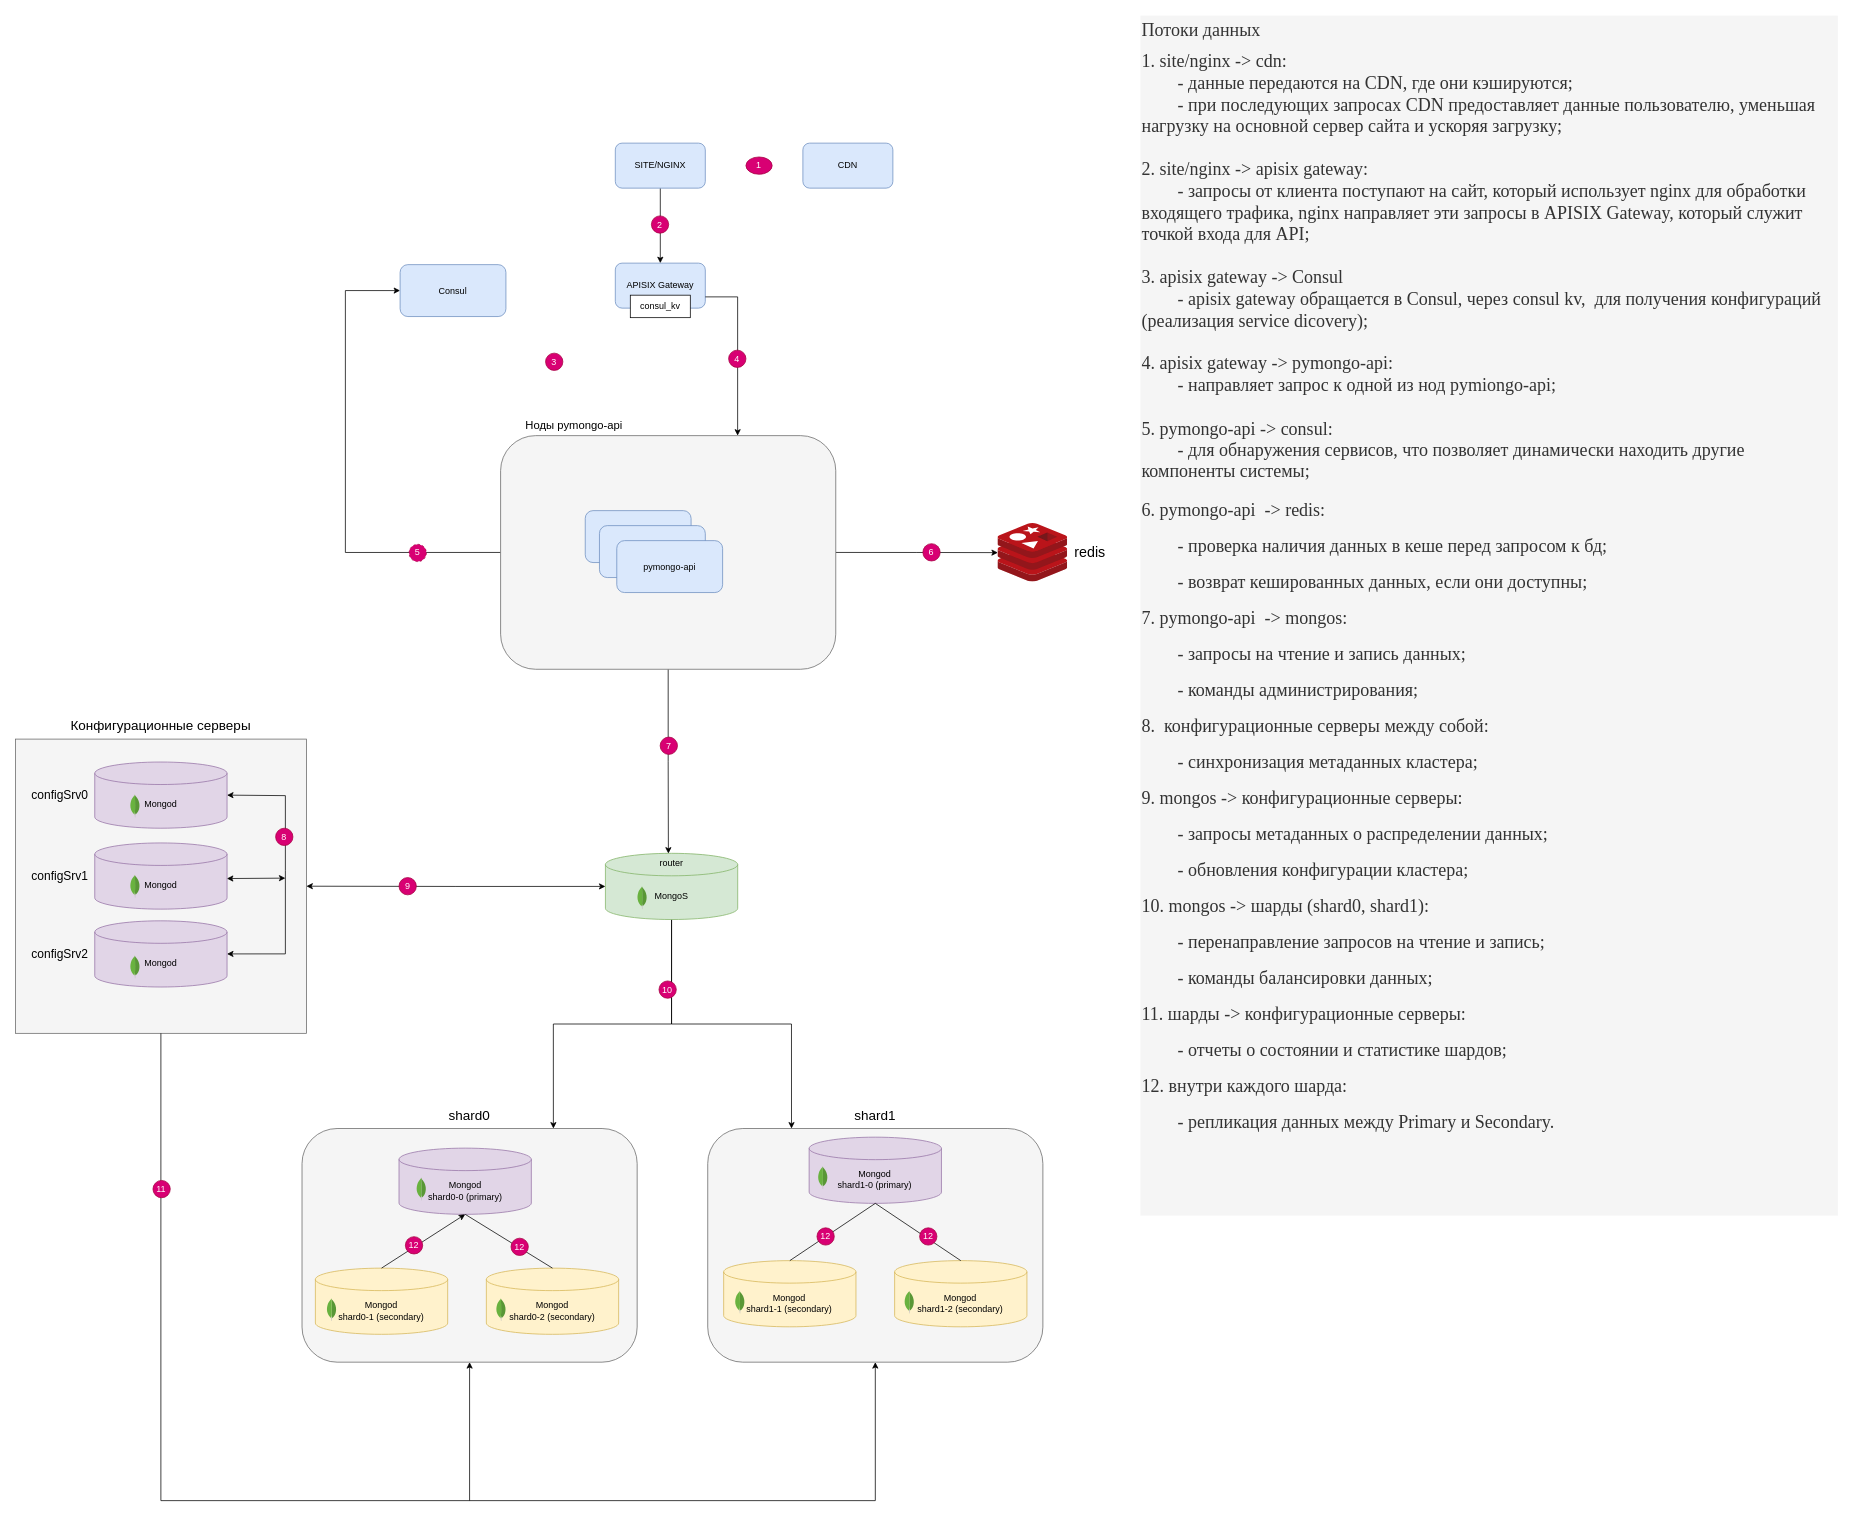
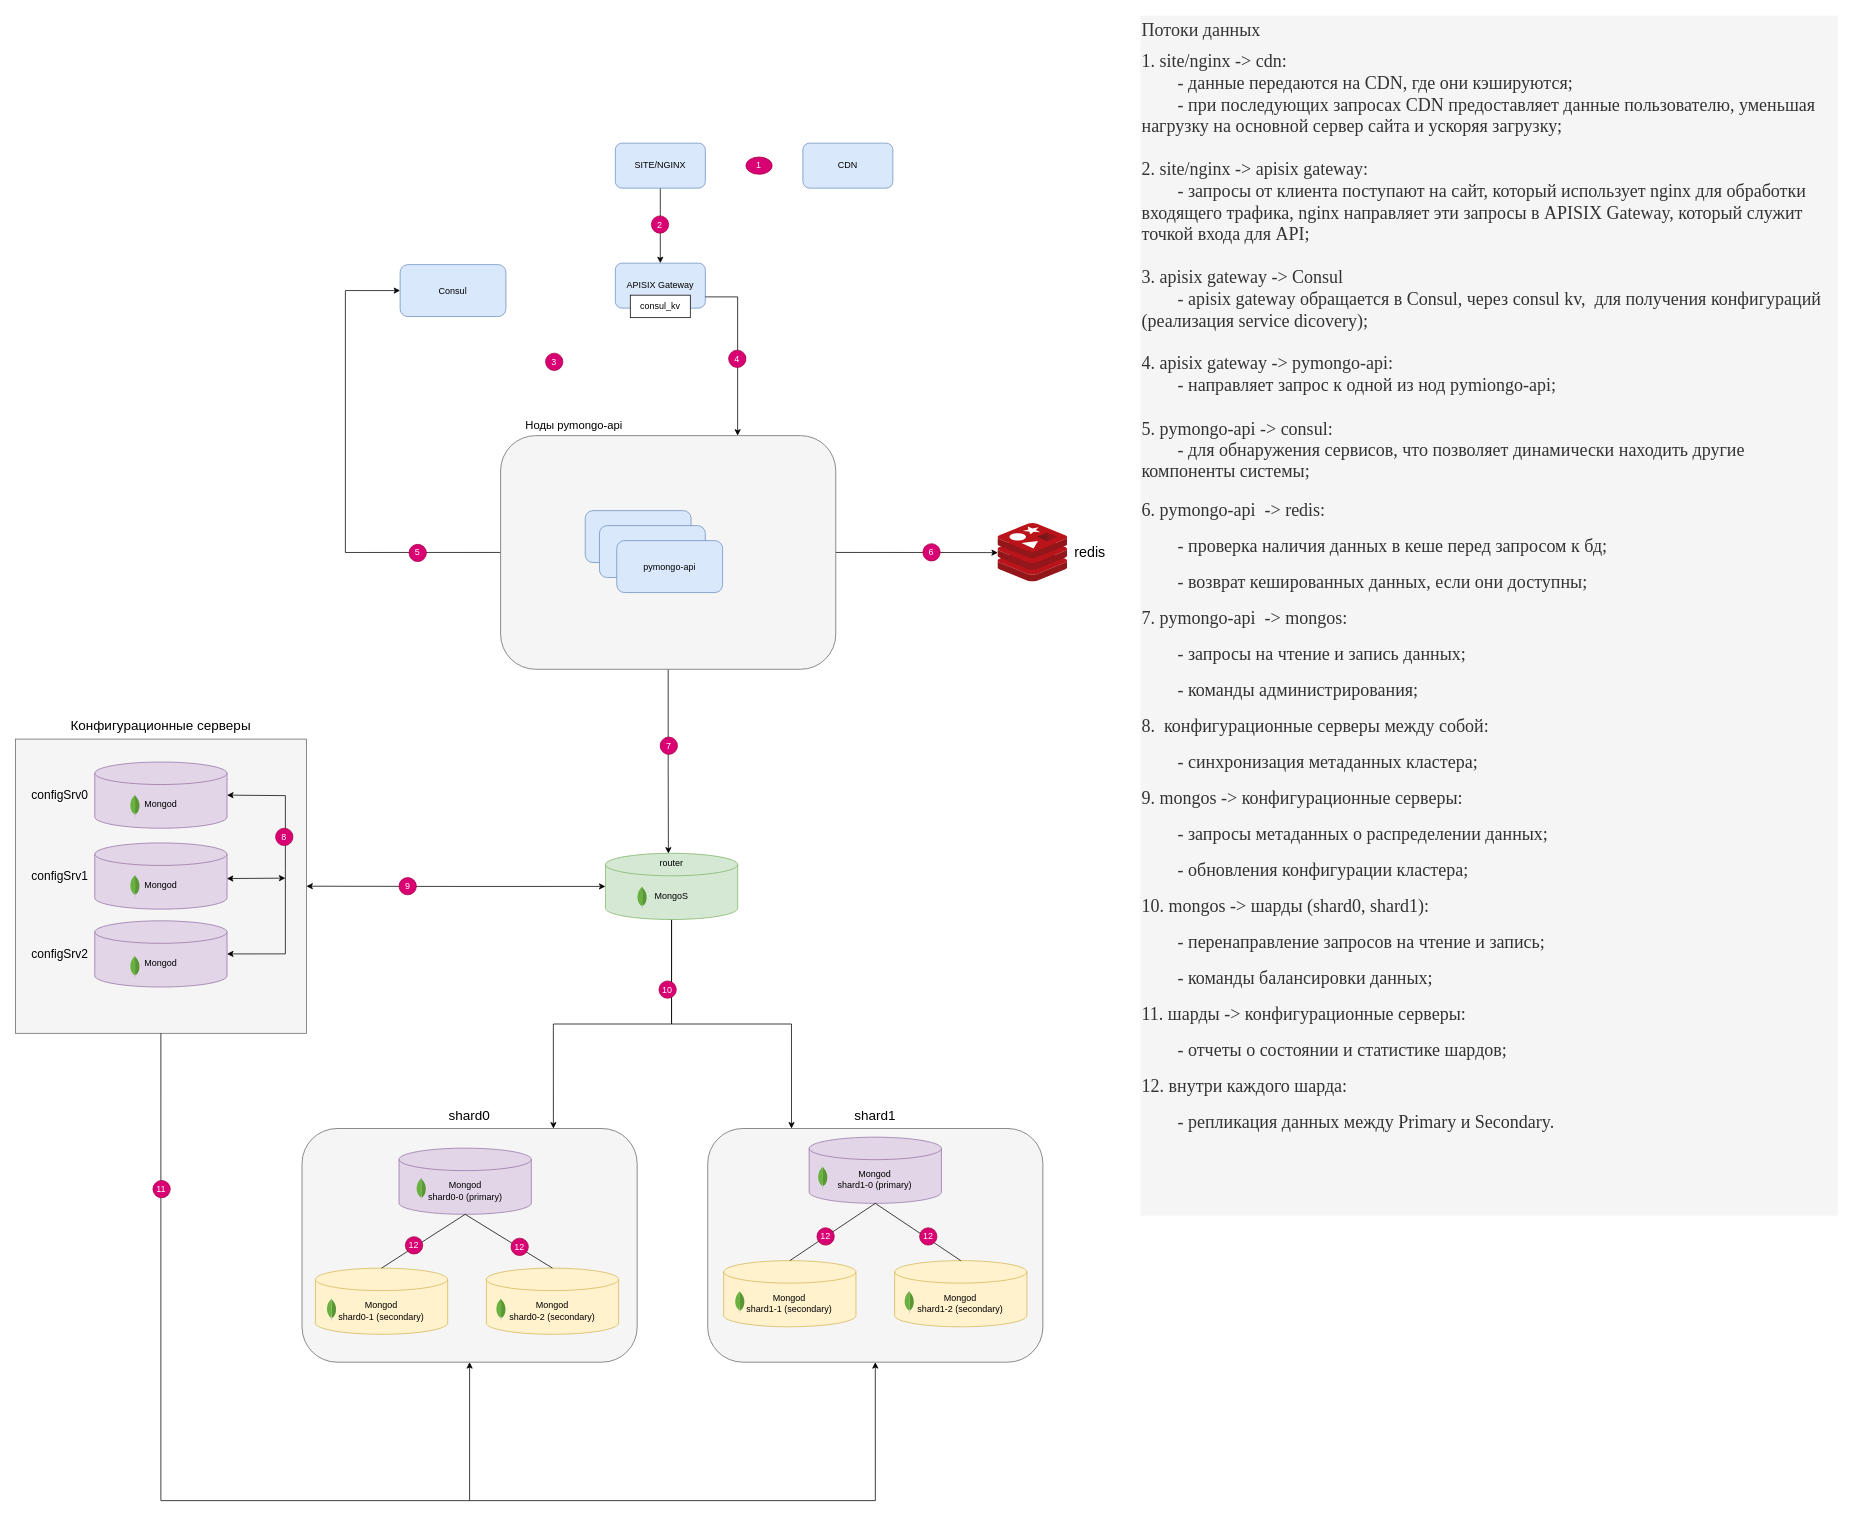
node "5": style dashed -> solid
edge "Mongod shard0-1 (secondary)" -> "Mongod shard0-0 (primary)": arrowhead classic -> none
